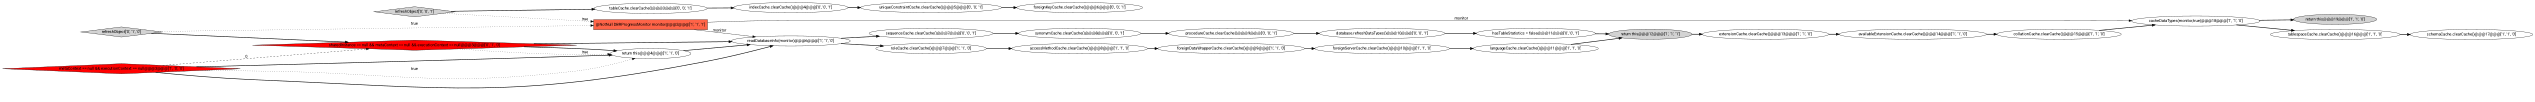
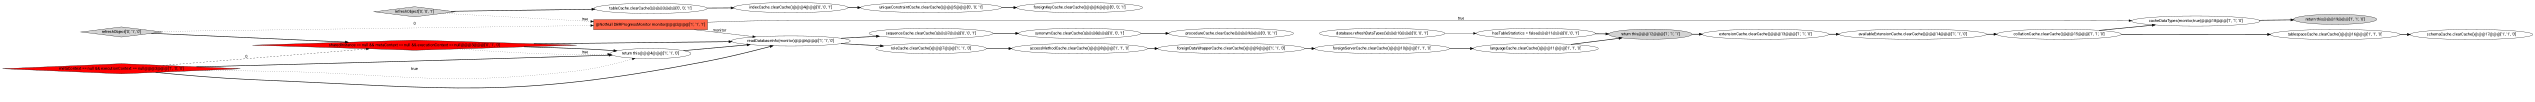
edge "@NotNull DBRProgressMonitor monitor@@@2@@@['1', '1', '1']" -> "cacheDataTypes(monitor,true)@@@18@@@['1', '1', '0']": label "monitor" -> "true"
edge "refreshObject['0', '1', '0']" -> "@NotNull DBRProgressMonitor monitor@@@2@@@['1', '1', '1']": label "true" -> "0"
edge "cacheDataTypes(monitor,true)@@@18@@@['1', '1', '0']" -> "tablespaceCache.clearCache()@@@16@@@['1', '1', '0']": now "collationCache.clearCache()@@@15@@@['1', '1', '0']" -> "tablespaceCache.clearCache()@@@16@@@['1', '1', '0']"
edge "procedureCache.clearCache()@@@9@@@['0', '0', '1']" -> "database.refreshDataTypes()@@@10@@@['0', '0', '1']": removed
edge "database.refreshDataTypes()@@@10@@@['0', '0', '1']" -> "hasTableStatistics = false@@@11@@@['0', '0', '1']": style bold -> solid
